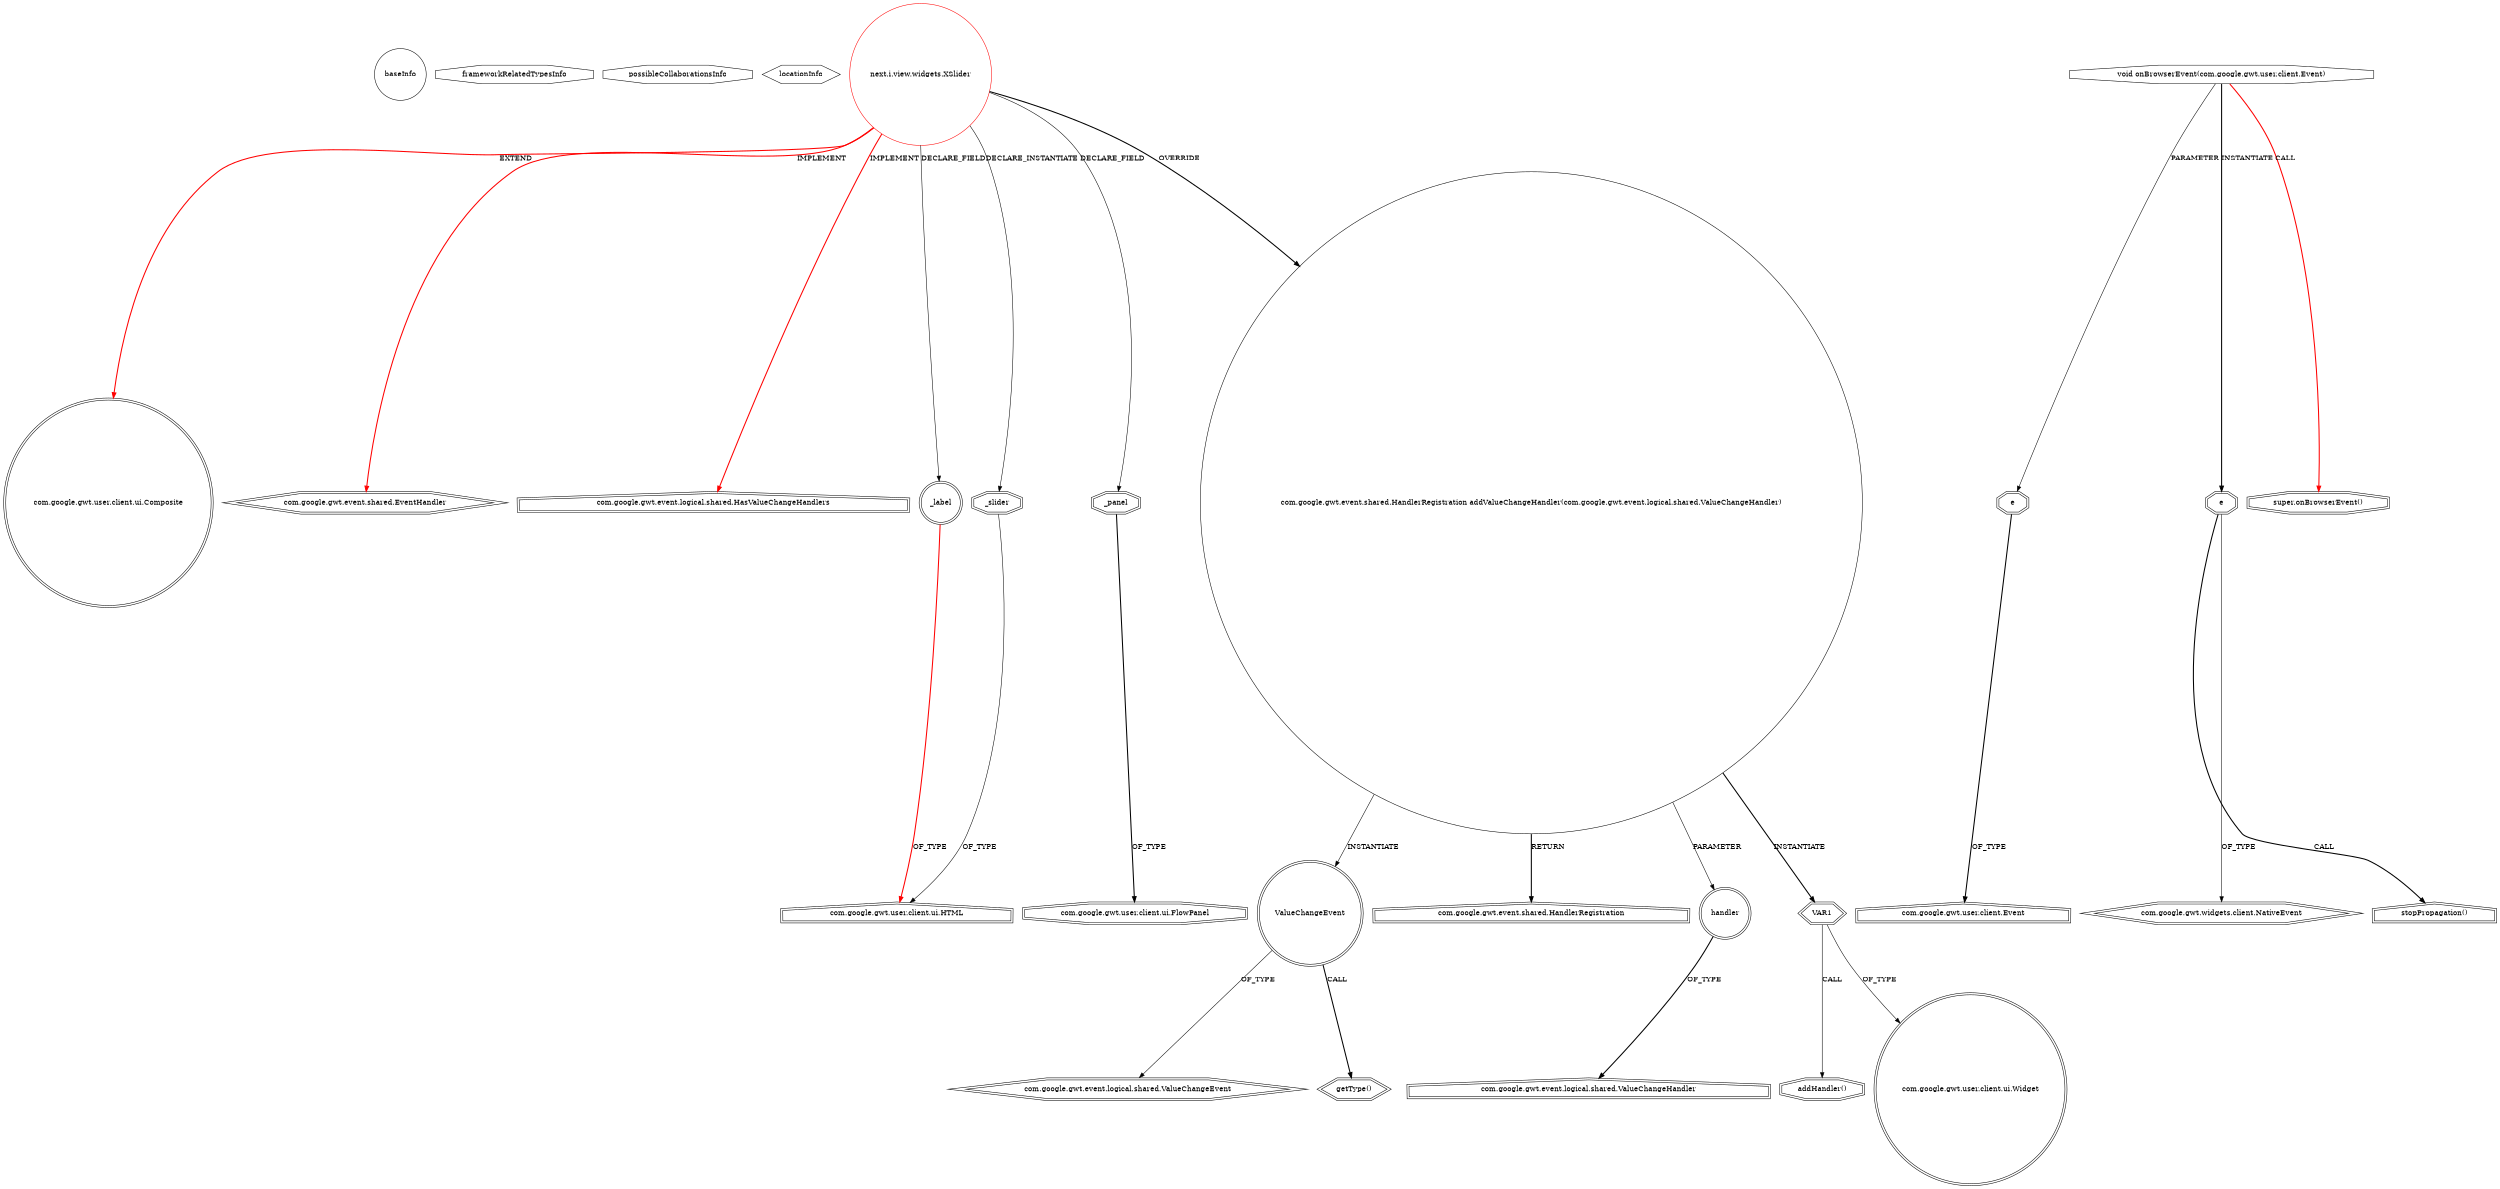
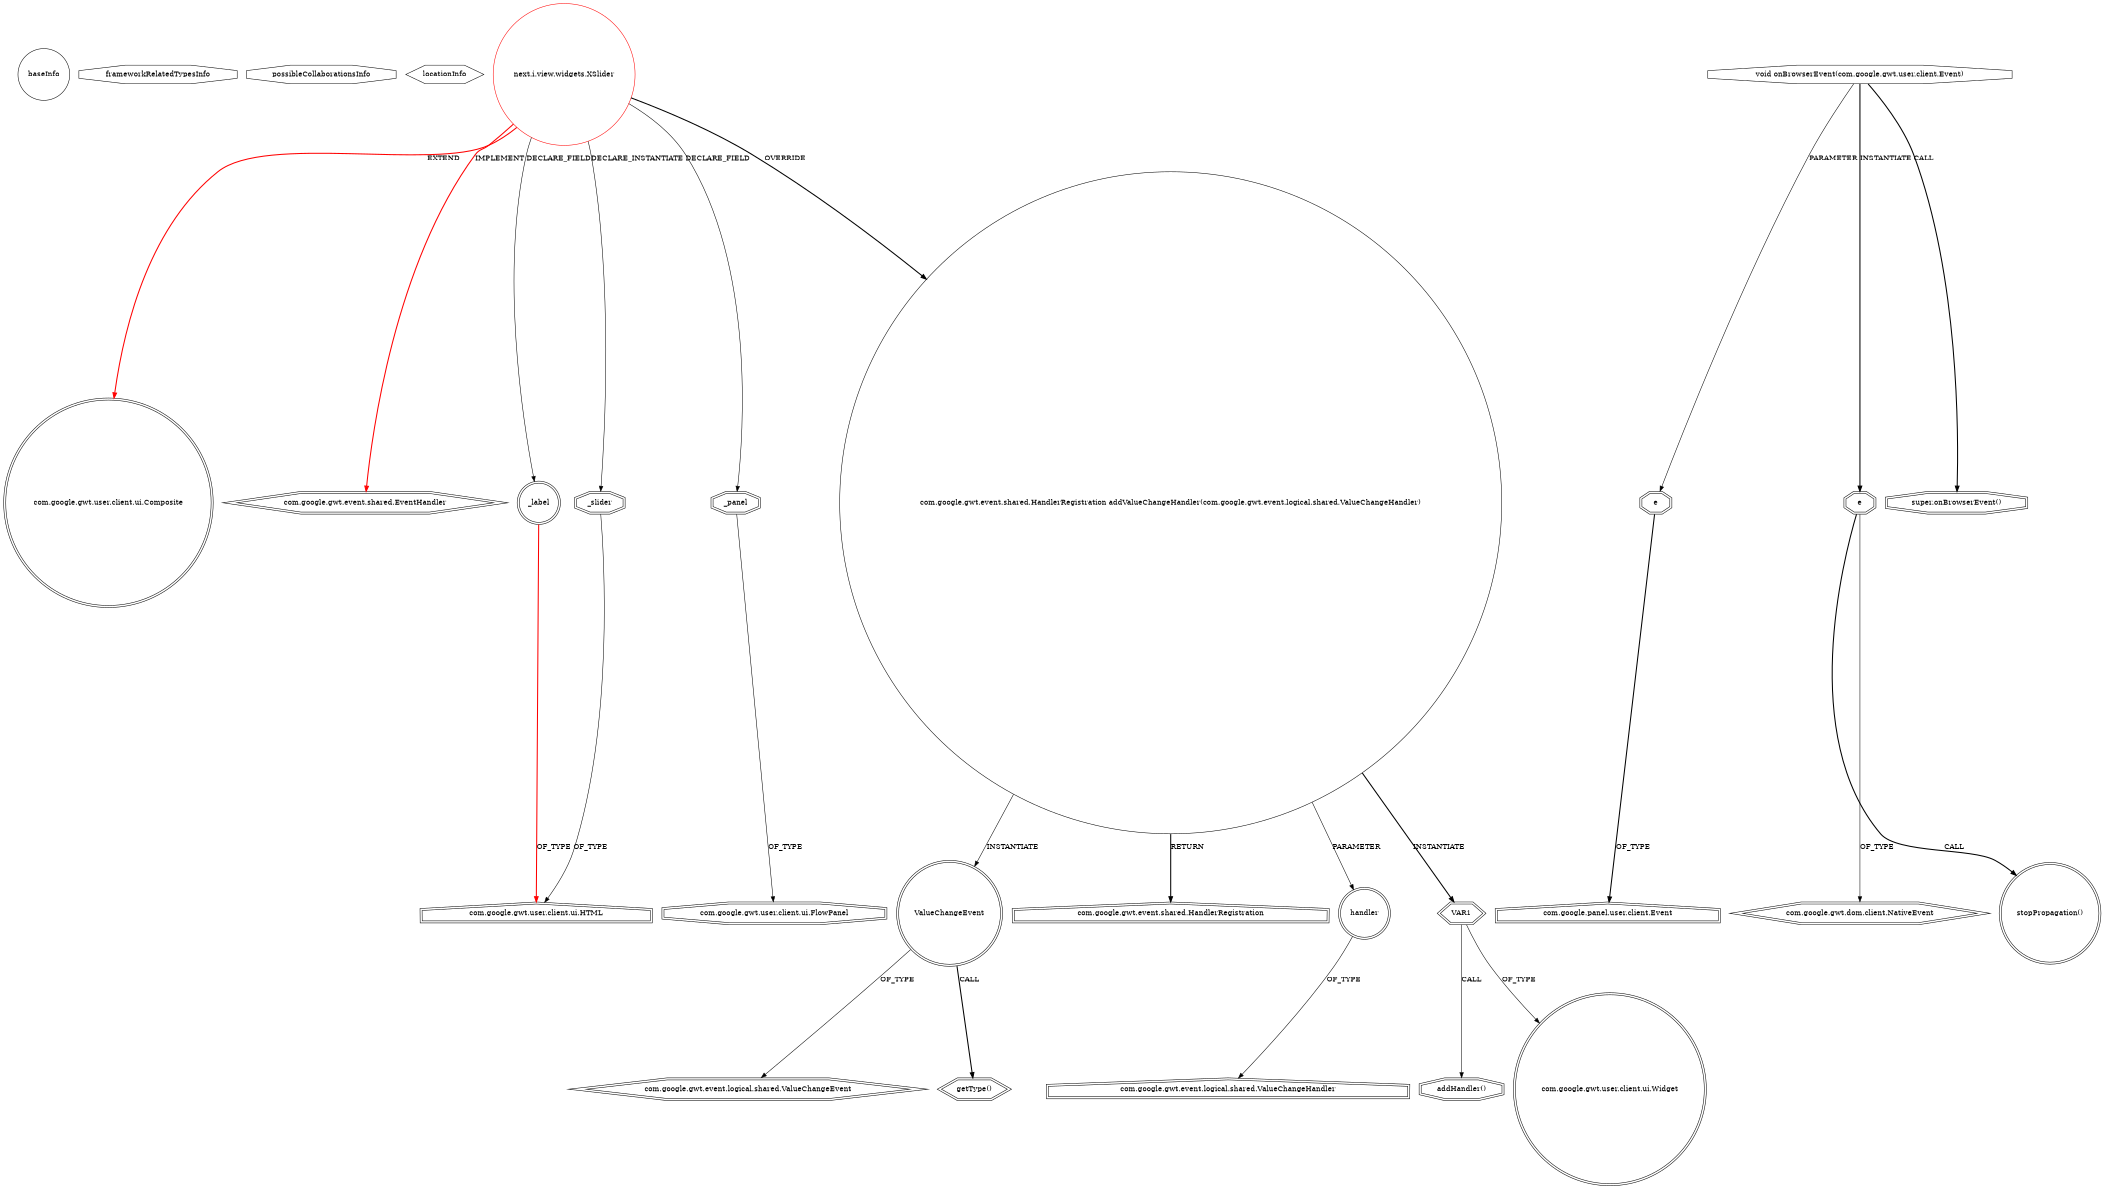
edge "void onBrowserEvent(com.google.gwt.user.client.Event)" -> "super.onBrowserEvent()": color red -> black
node "com.google.gwt.event.logical.shared.HasValueChangeHandlers": removed
edge "_panel" -> "com.google.gwt.user.client.ui.FlowPanel": style bold -> solid
node "com.google.gwt.user.client.Event": label "com.google.gwt.user.client.Event" -> "com.google.panel.user.client.Event"
node "com.google.gwt.widgets.client.NativeEvent": label "com.google.gwt.widgets.client.NativeEvent" -> "com.google.gwt.dom.client.NativeEvent"
node "stopPropagation()": shape house -> circle
edge "handler" -> "com.google.gwt.event.logical.shared.ValueChangeHandler": style bold -> solid
